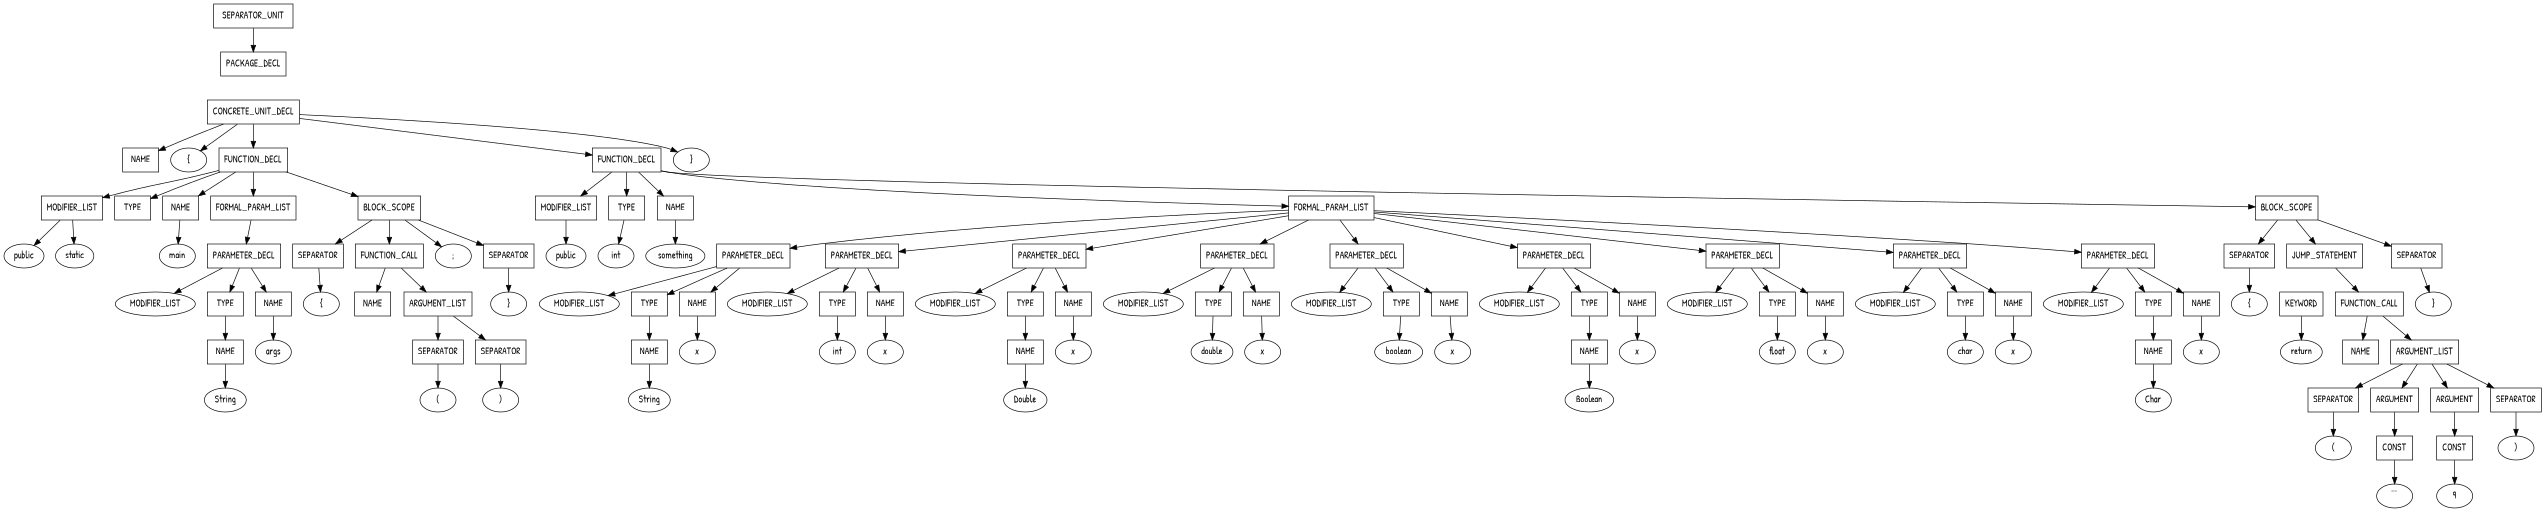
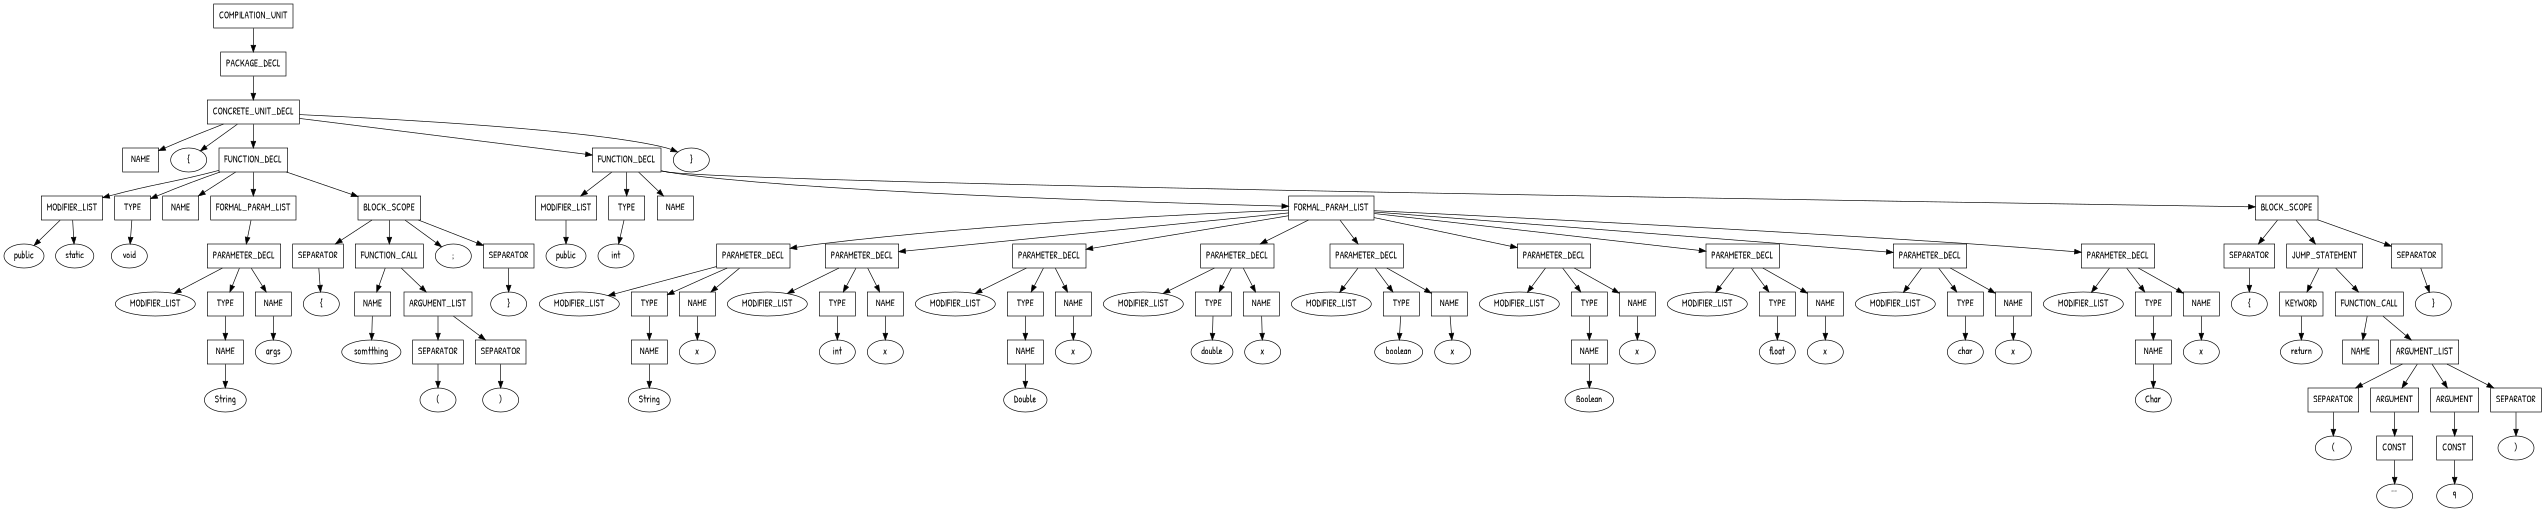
node "SEPARATOR_UNIT": label "SEPARATOR_UNIT" -> "COMPILATION_UNIT"
edge "PACKAGE_DECL" -> "CONCRETE_UNIT_DECL": added
node "void": added
node "main": removed
node "something": removed
edge "JUMP_STATEMENT" -> "KEYWORD": added
node "somtthing": added
